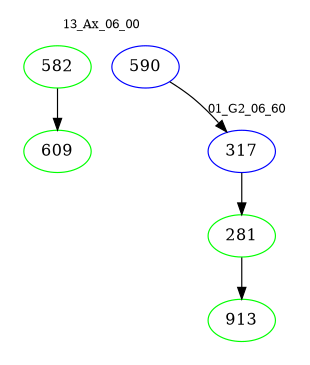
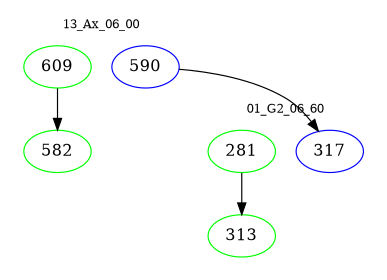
edge "582" -> "609": reversed
edge "317" -> "281": removed
node "913": label "913" -> "313"
